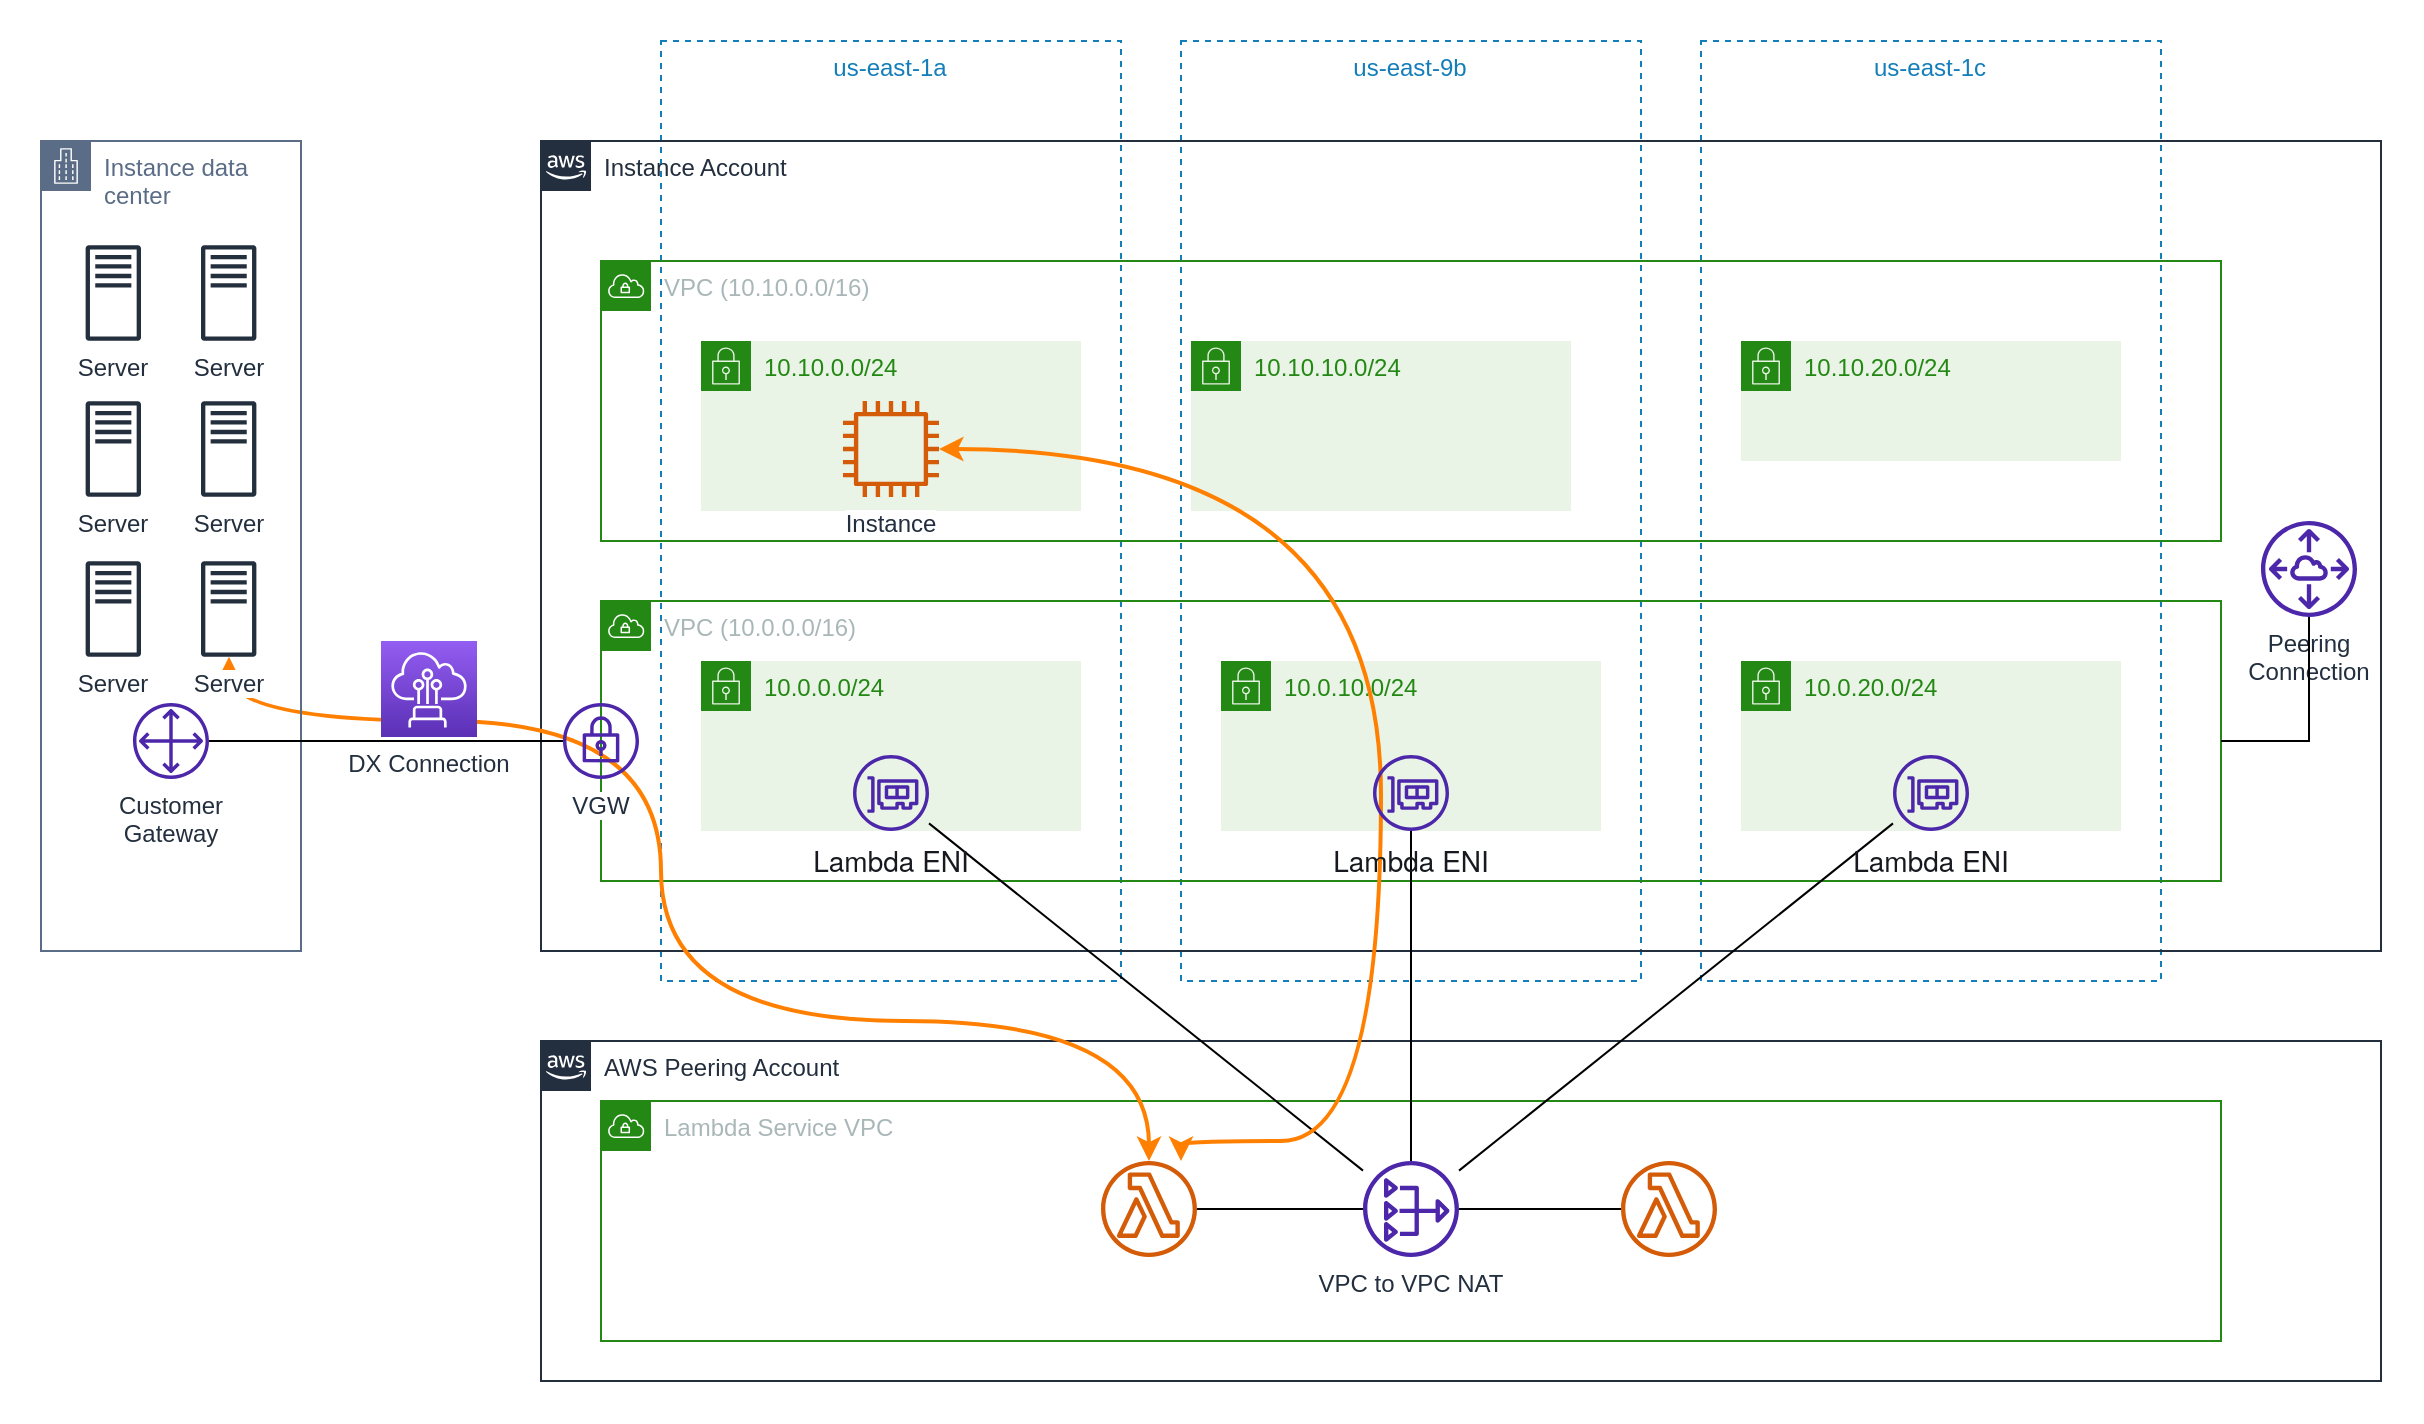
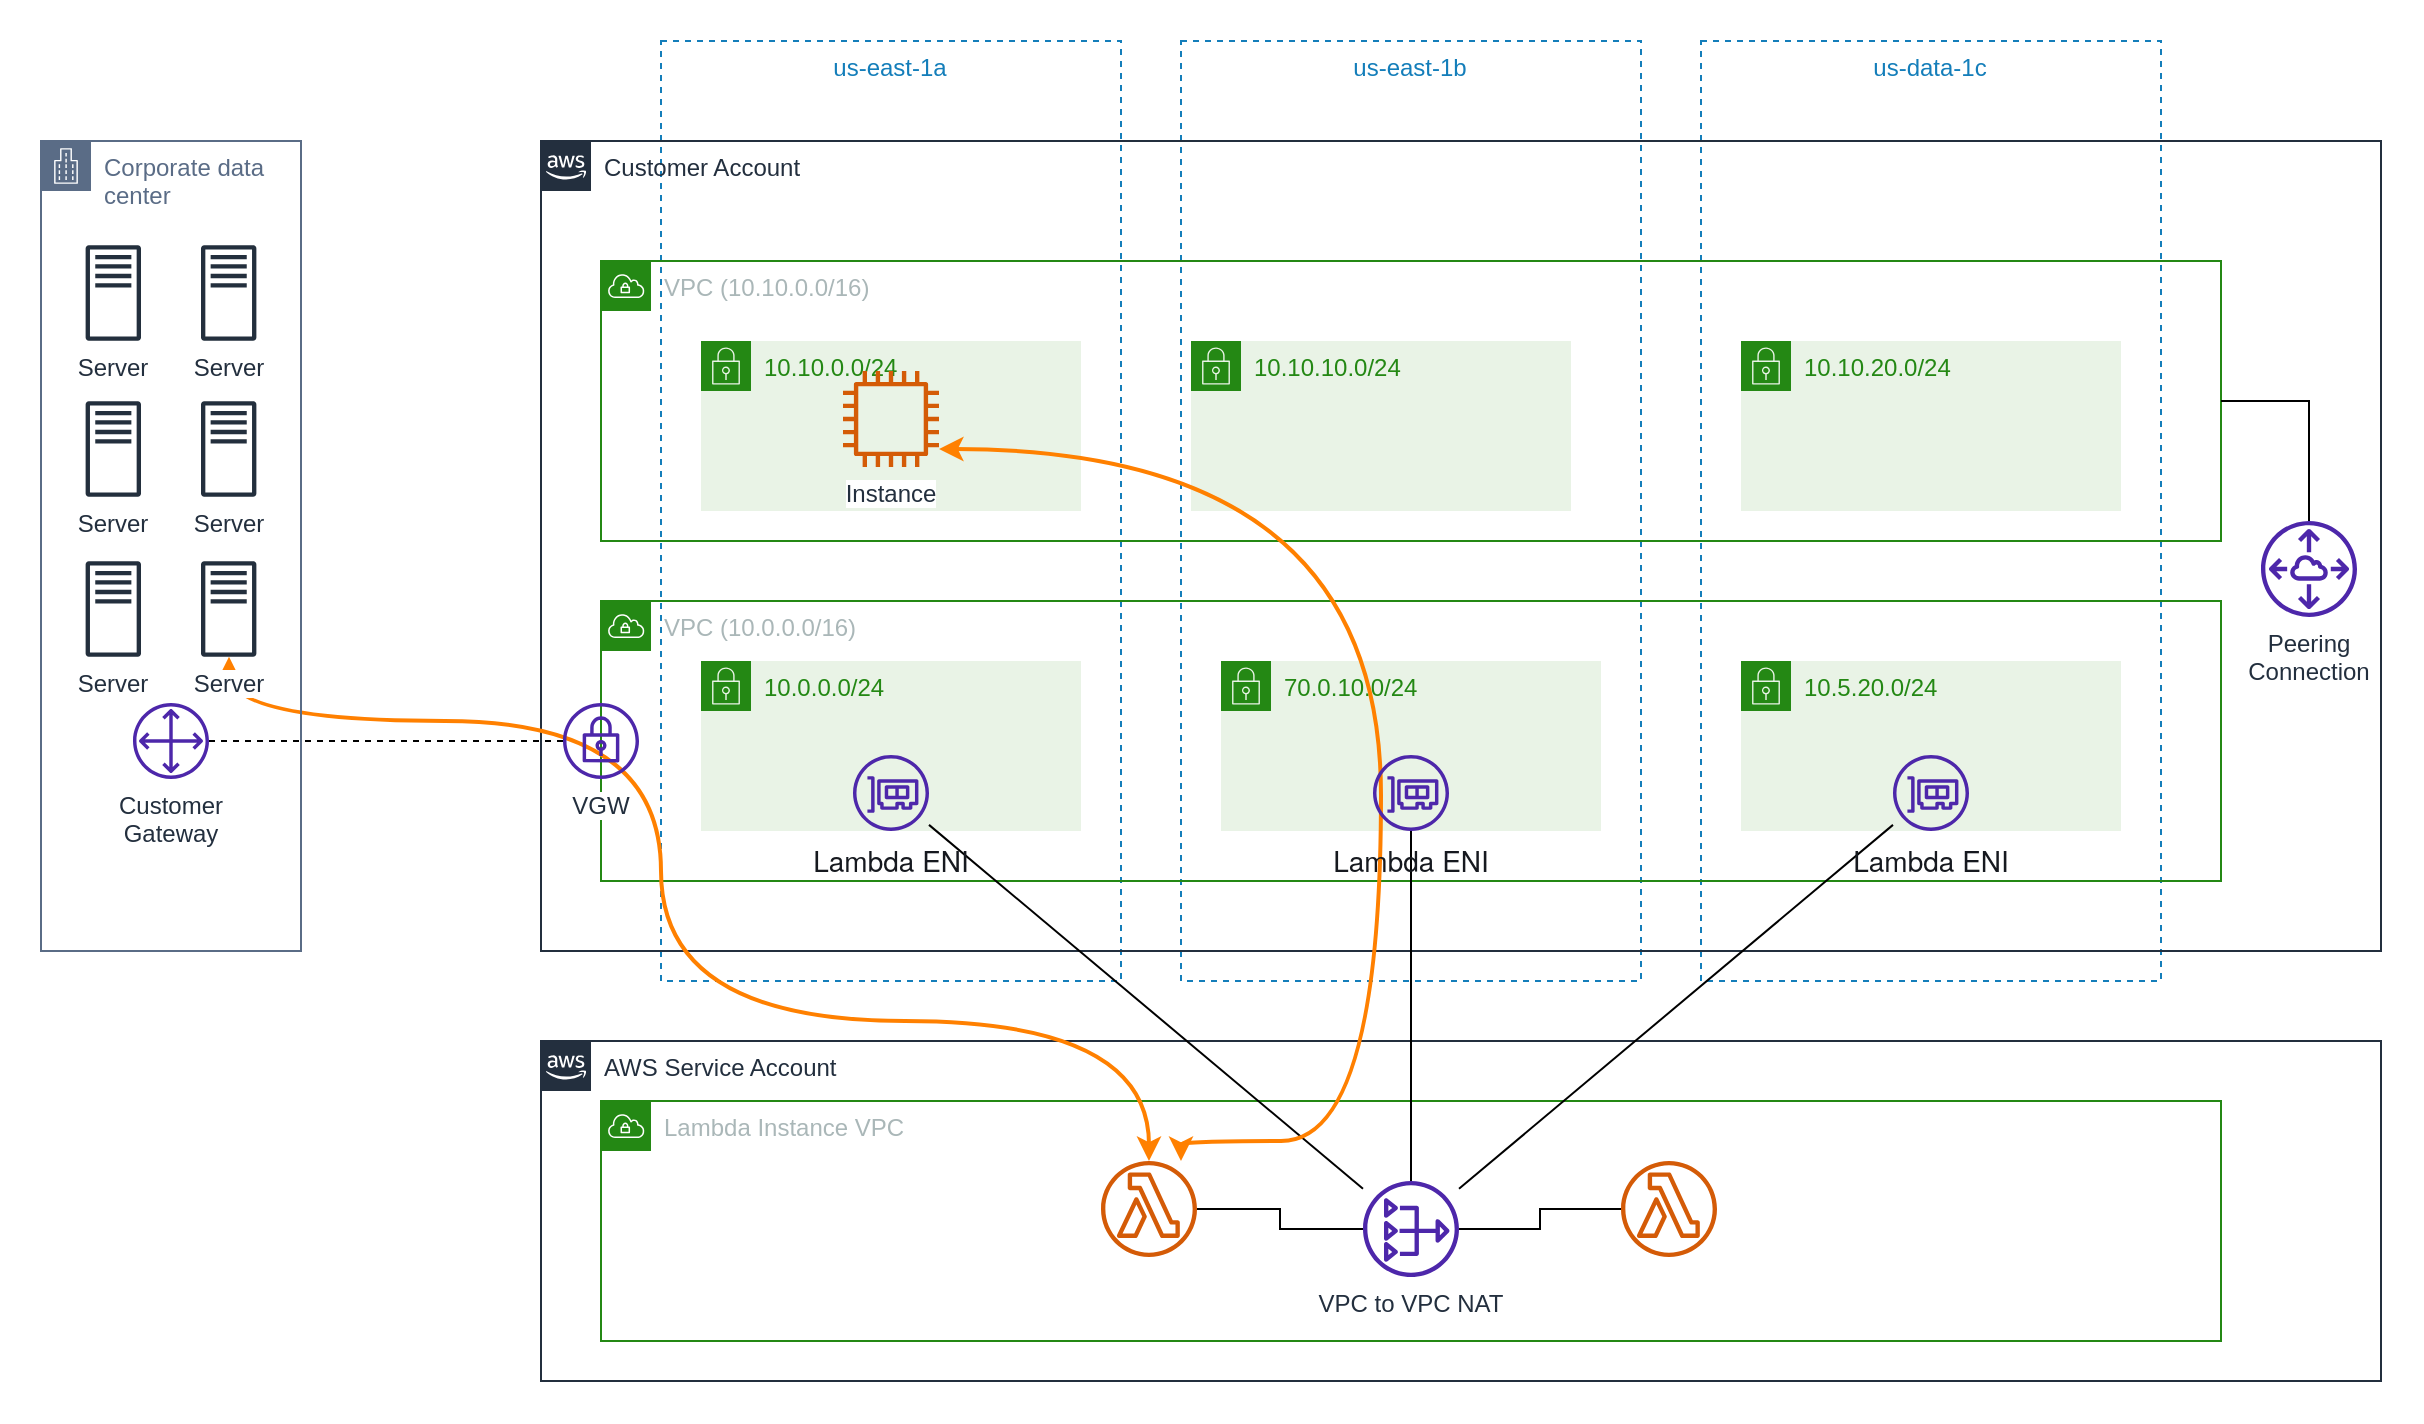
node "us-east-9b": label "us-east-9b" -> "us-east-1b"
node "us-east-1c": label "us-east-1c" -> "us-data-1c"
node "Instance Account": label "Instance Account" -> "Customer Account"
node "Instance data center": label "Instance data center" -> "Corporate data center"
node "10.10.20.0/24": size 380x120 -> 380x170
edge "VPC (10.10.0.0/16)" -- "Peering Connection": added
node "Instance": moved (891, 449) -> (891, 419)
node "DX Connection": removed
node "10.0.10.0/24": label "10.0.10.0/24" -> "70.0.10.0/24"
node "10.0.20.0/24": label "10.0.20.0/24" -> "10.5.20.0/24"
edge "Peering Connection" -- "VPC (10.0.0.0/16)": removed
edge "Customer Gateway" -- "VGW": style solid -> dashed
node "AWS Peering Account": label "AWS Peering Account" -> "AWS Service Account"
node "Lambda Service VPC": label "Lambda Service VPC" -> "Lambda Instance VPC"
node "VPC to VPC NAT": moved (1411, 1209) -> (1411, 1229)
